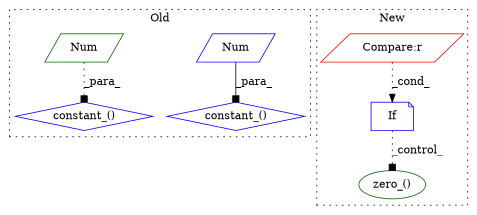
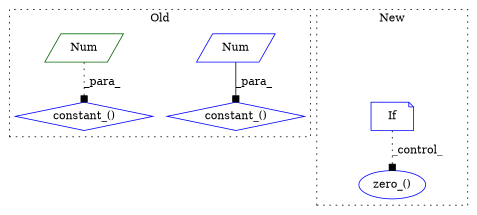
node "Compare:r": removed
node "zero_()": color darkgreen -> blue
